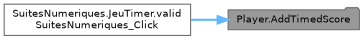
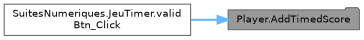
node "SuitesNumeriques.JeuTimer.valid SuitesNumeriques_Click": label "SuitesNumeriques.JeuTimer.valid SuitesNumeriques_Click" -> "SuitesNumeriques.JeuTimer.valid Btn_Click"
